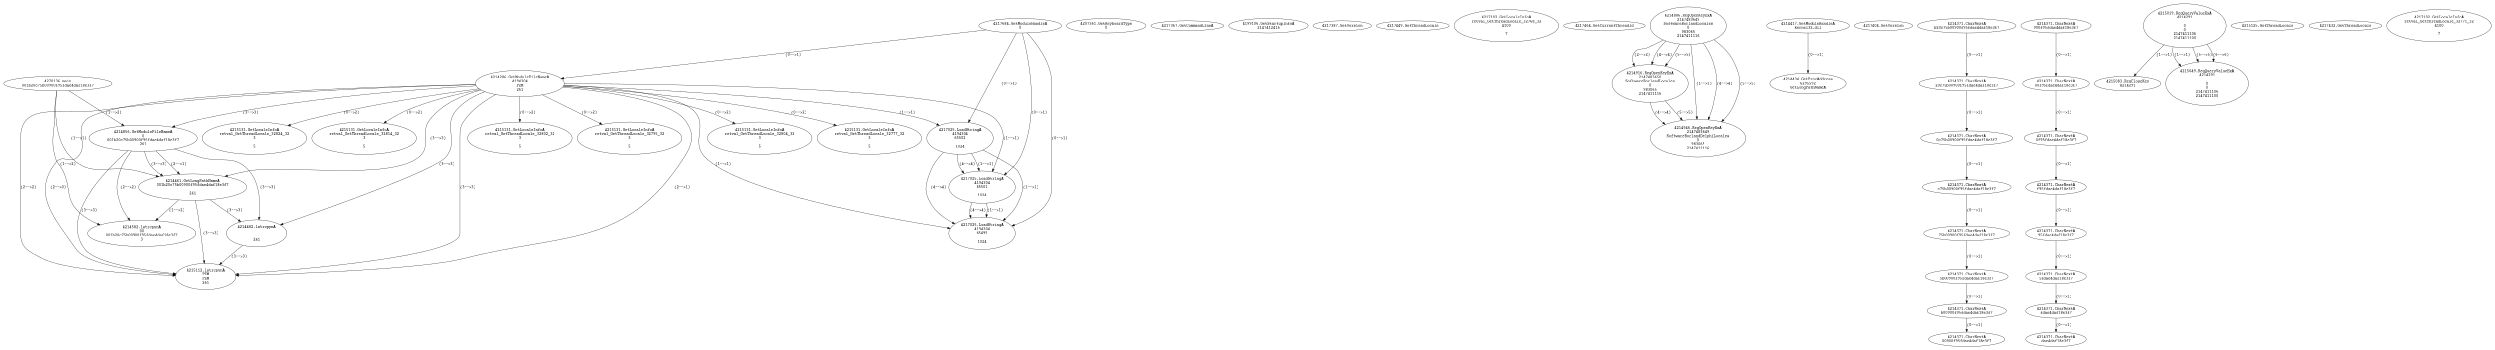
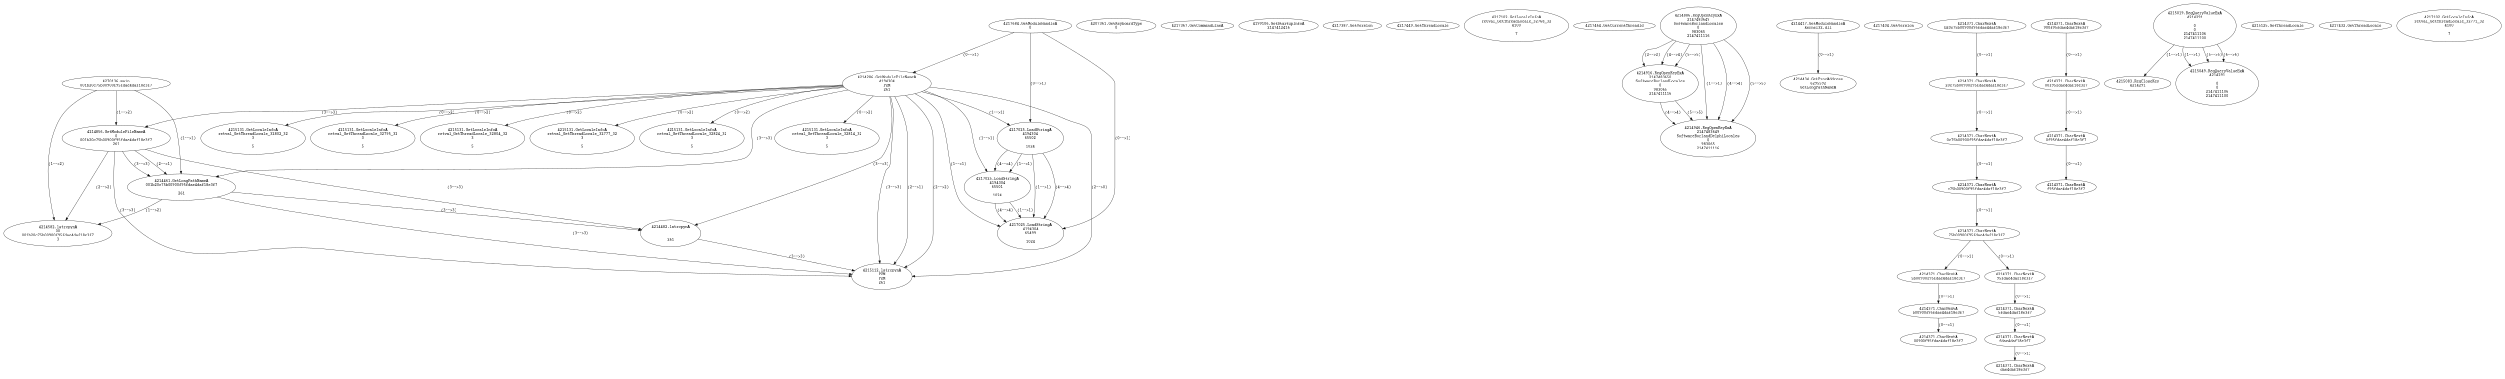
edge "4217684.GetModuleHandleA 0" -> "4217025.LoadStringA 4194304 65501 1024": removed, label "(0-->1)"
edge "4214371.CharNextA f95fdae4daf18e3f7" -> "4214371.CharNextA 95fdae4daf18e3f7": now "4214371.CharNextA 75b00900f95fdae4daf18e3f7" -> "4214371.CharNextA 95fdae4daf18e3f7"
